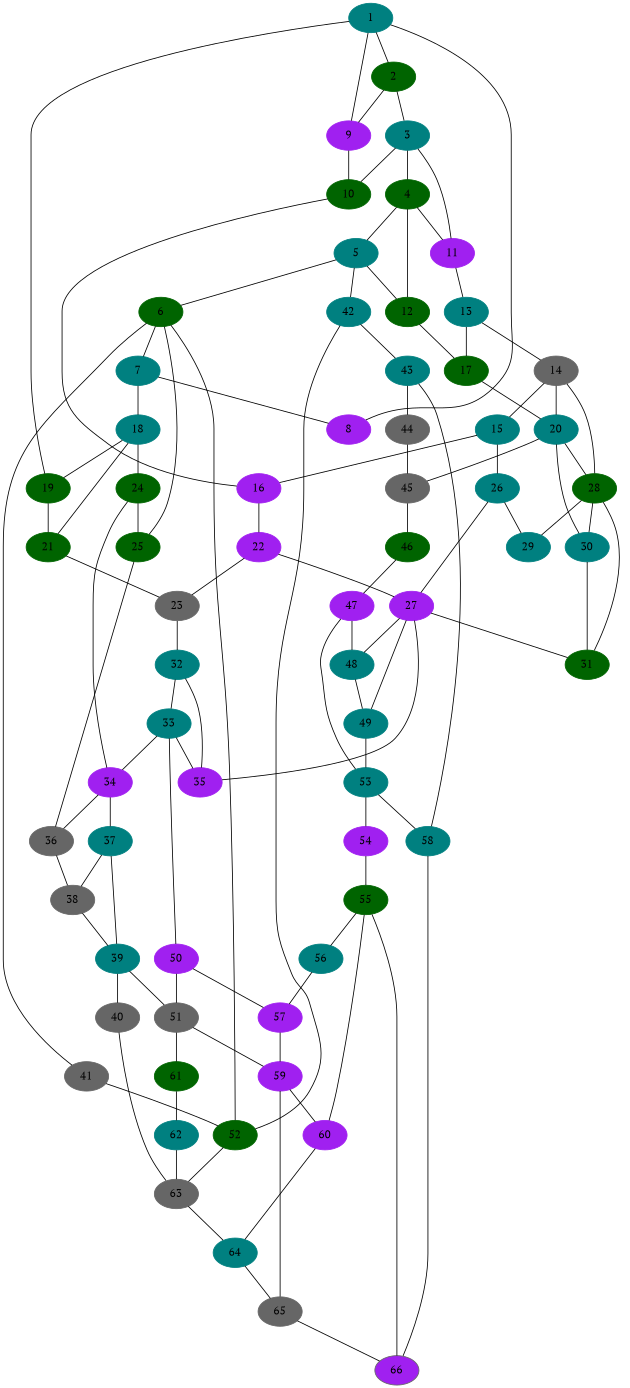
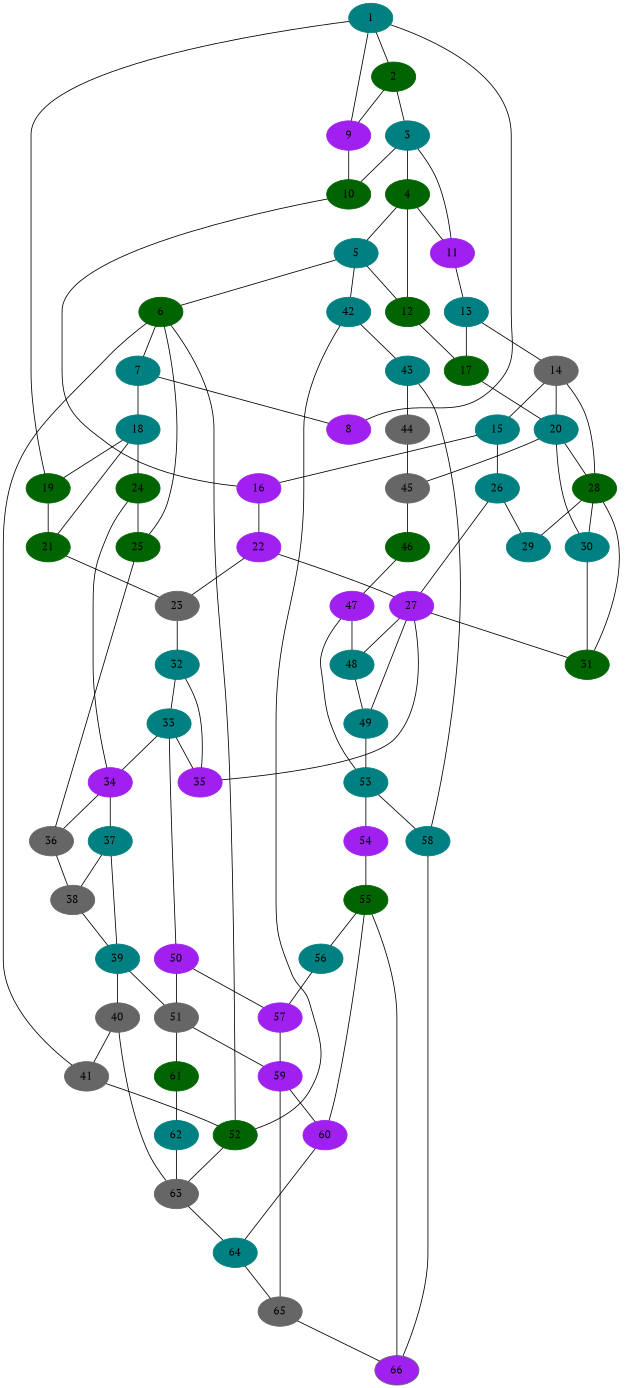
edge "40" -- "41": added
